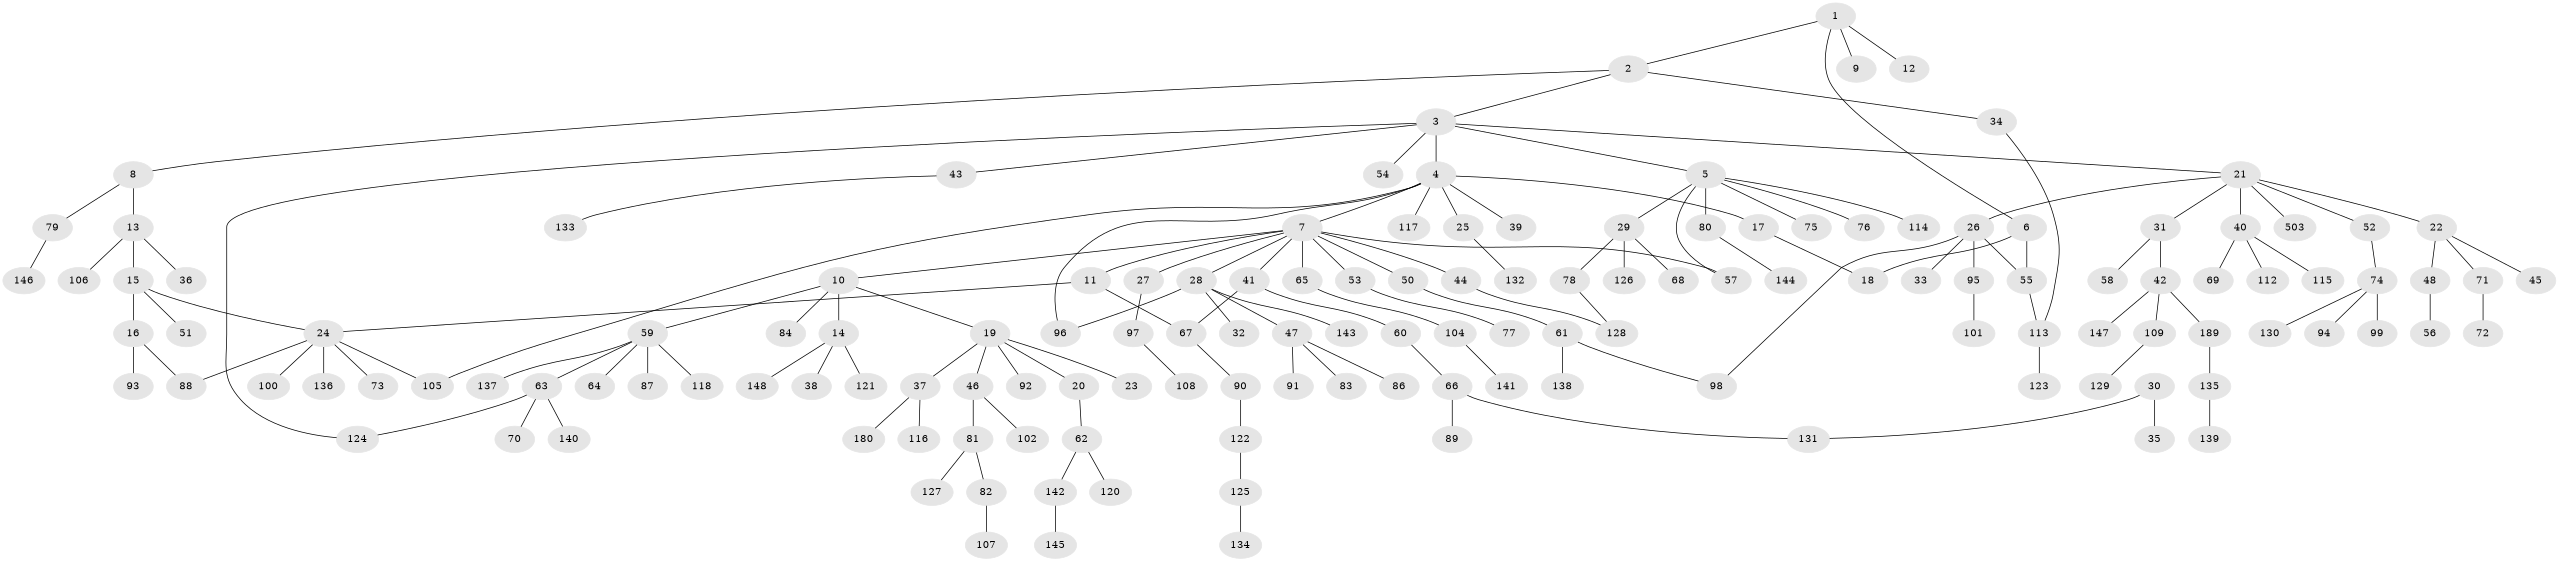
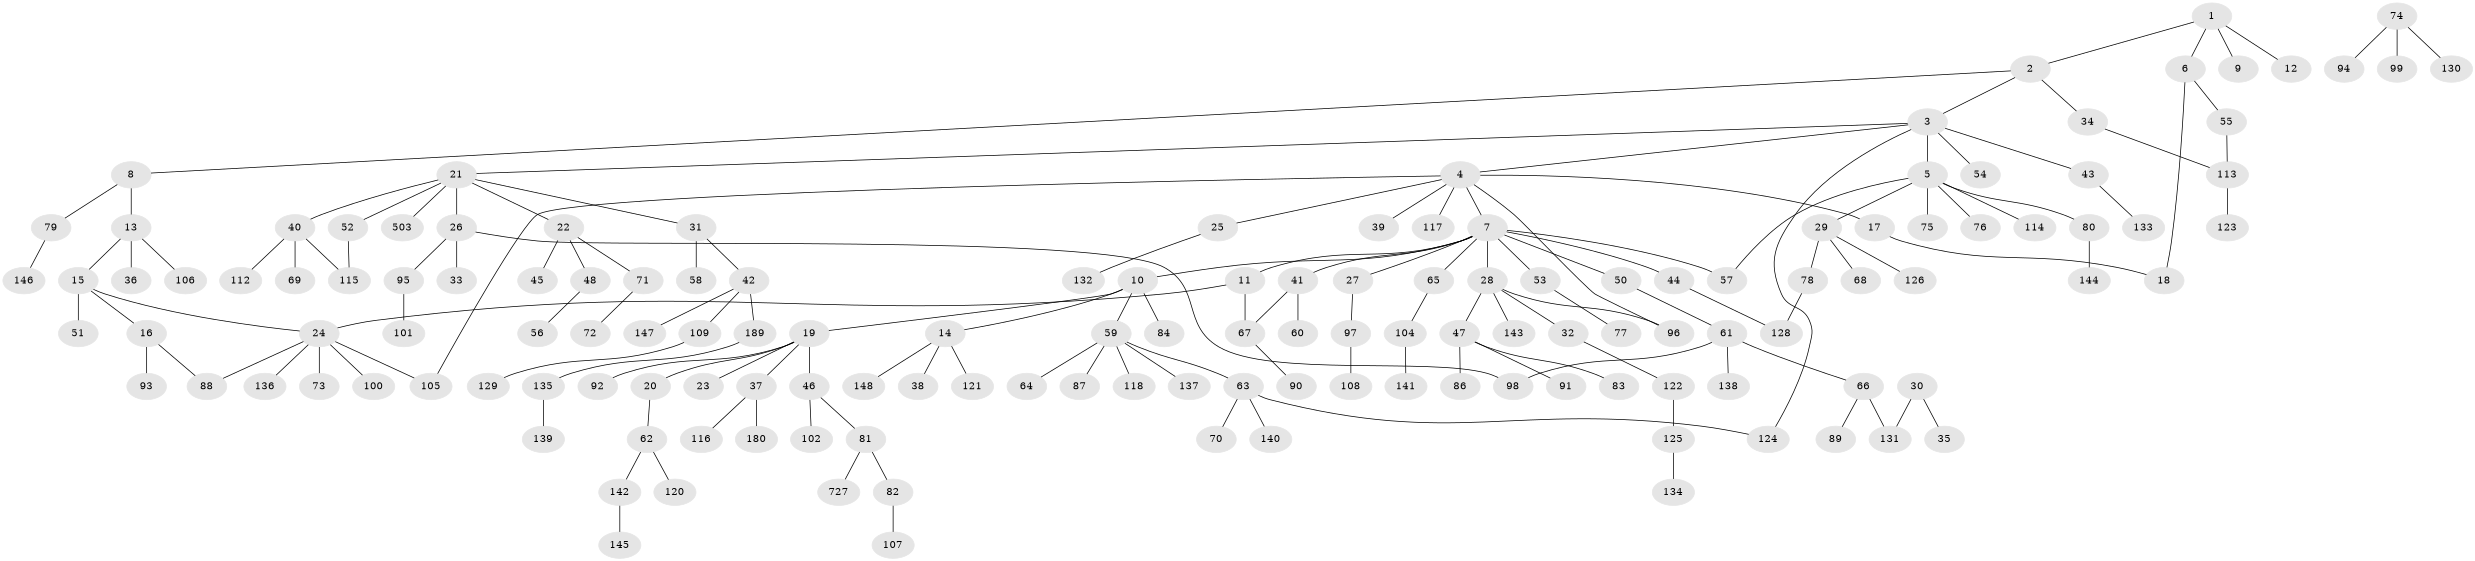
edge "26" -- "55": removed
edge "52" -- "74": now "52" -- "115"
edge "60" -- "66": now "61" -- "66"
edge "90" -- "122": now "32" -- "122"
node "127": label "127" -> "727"
